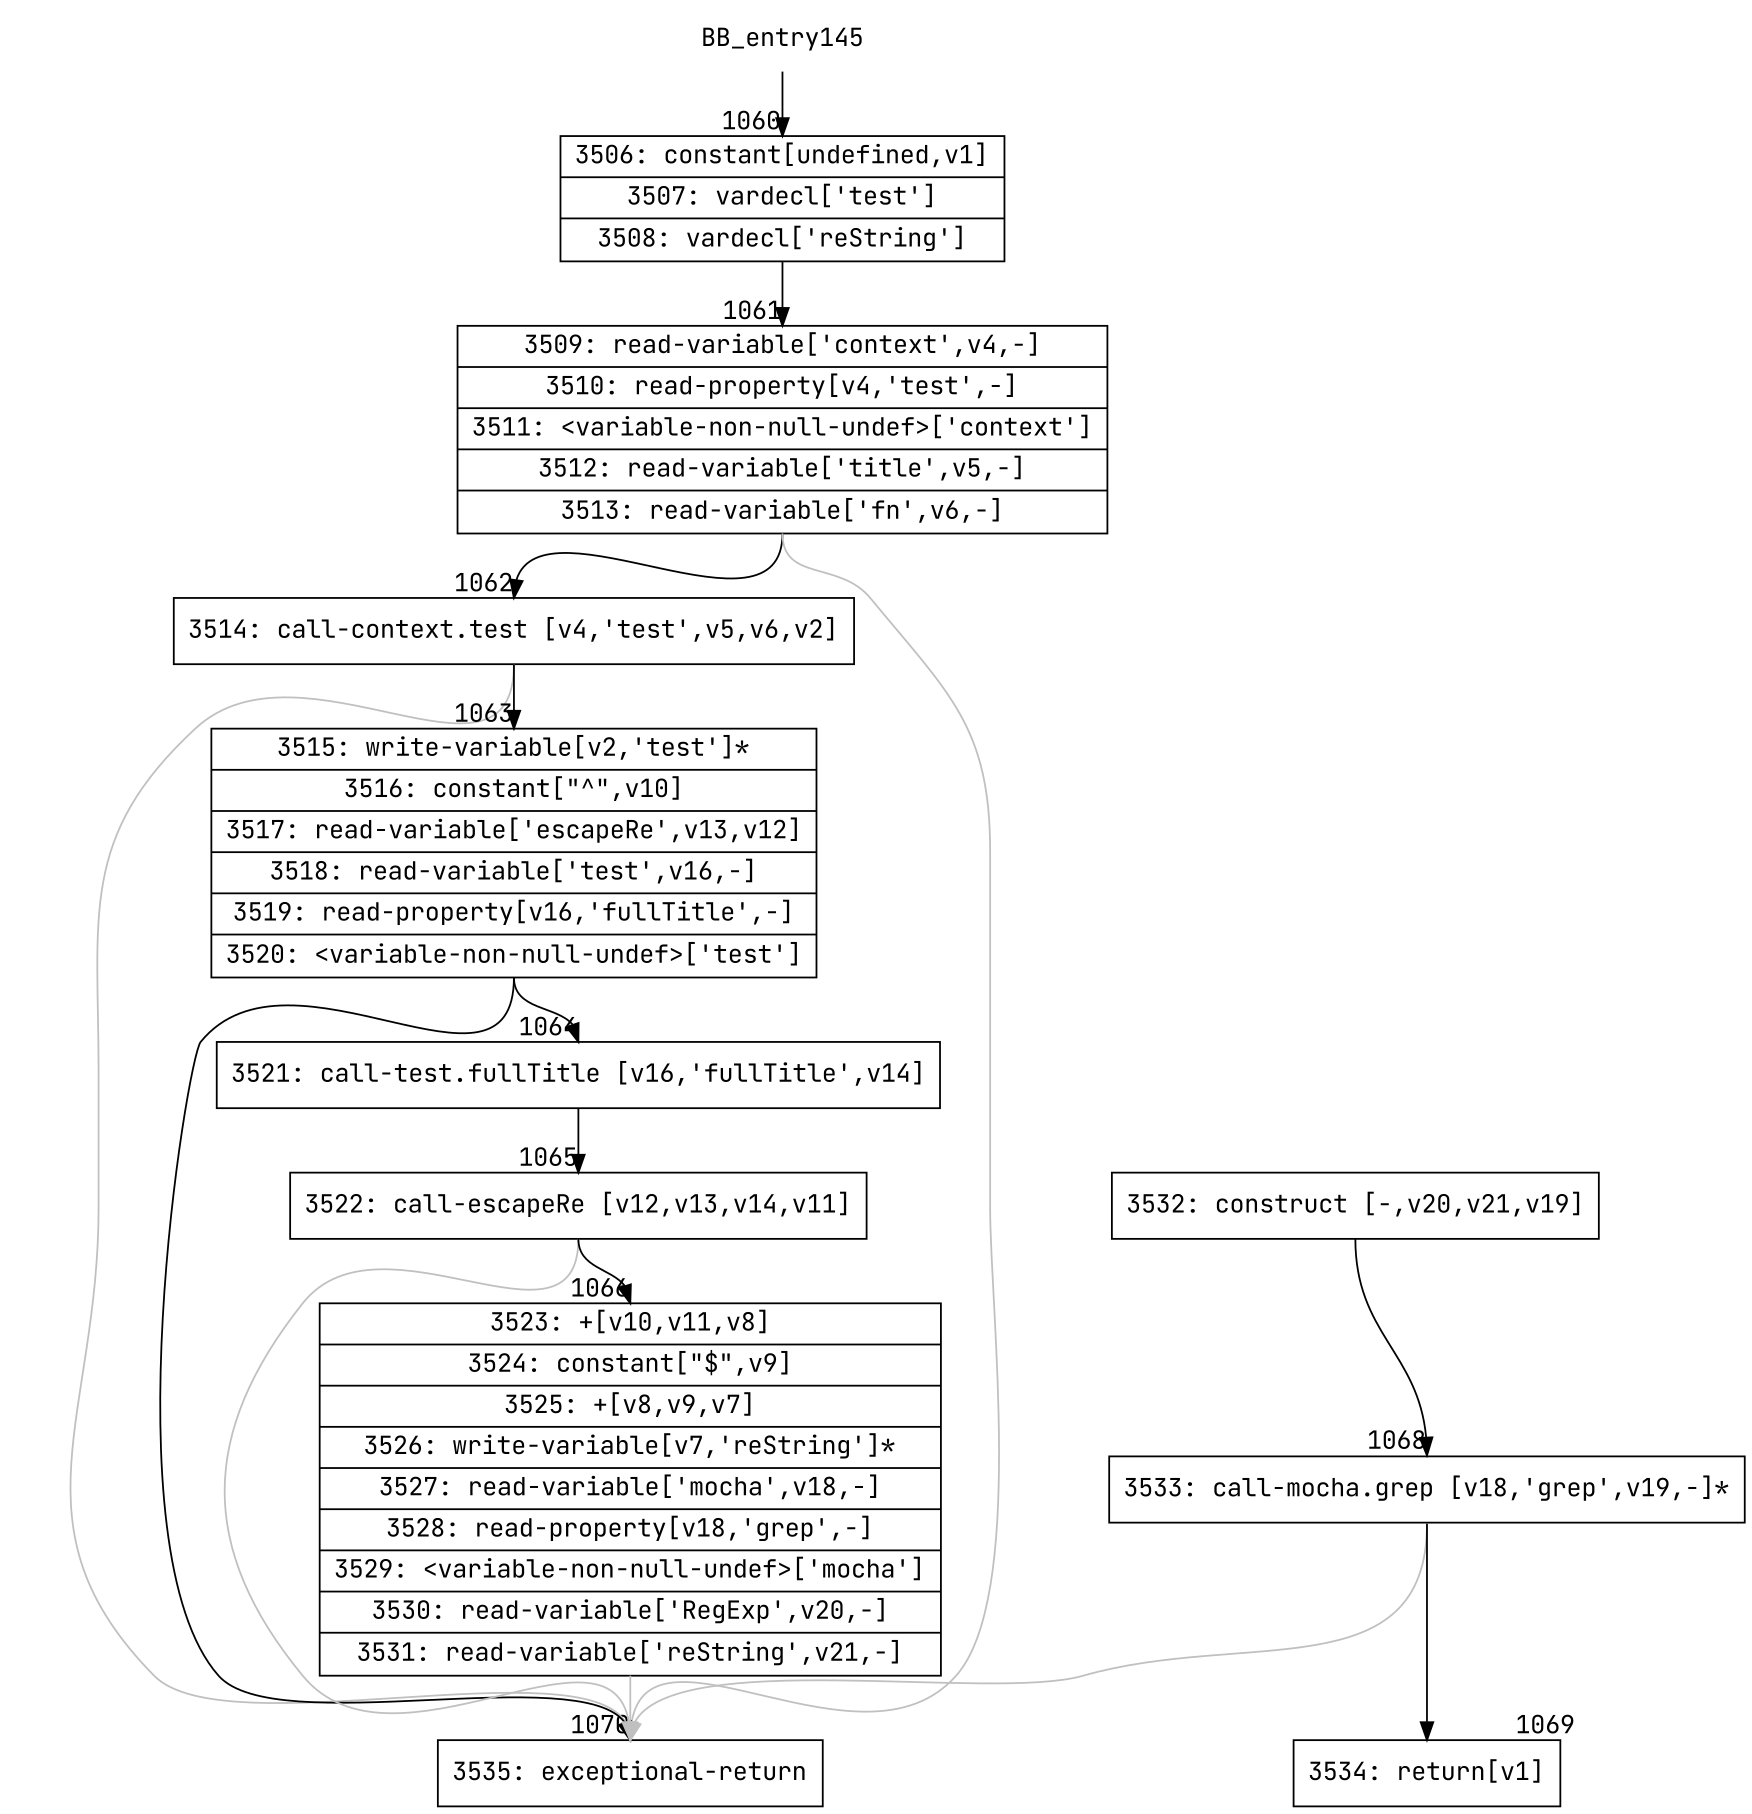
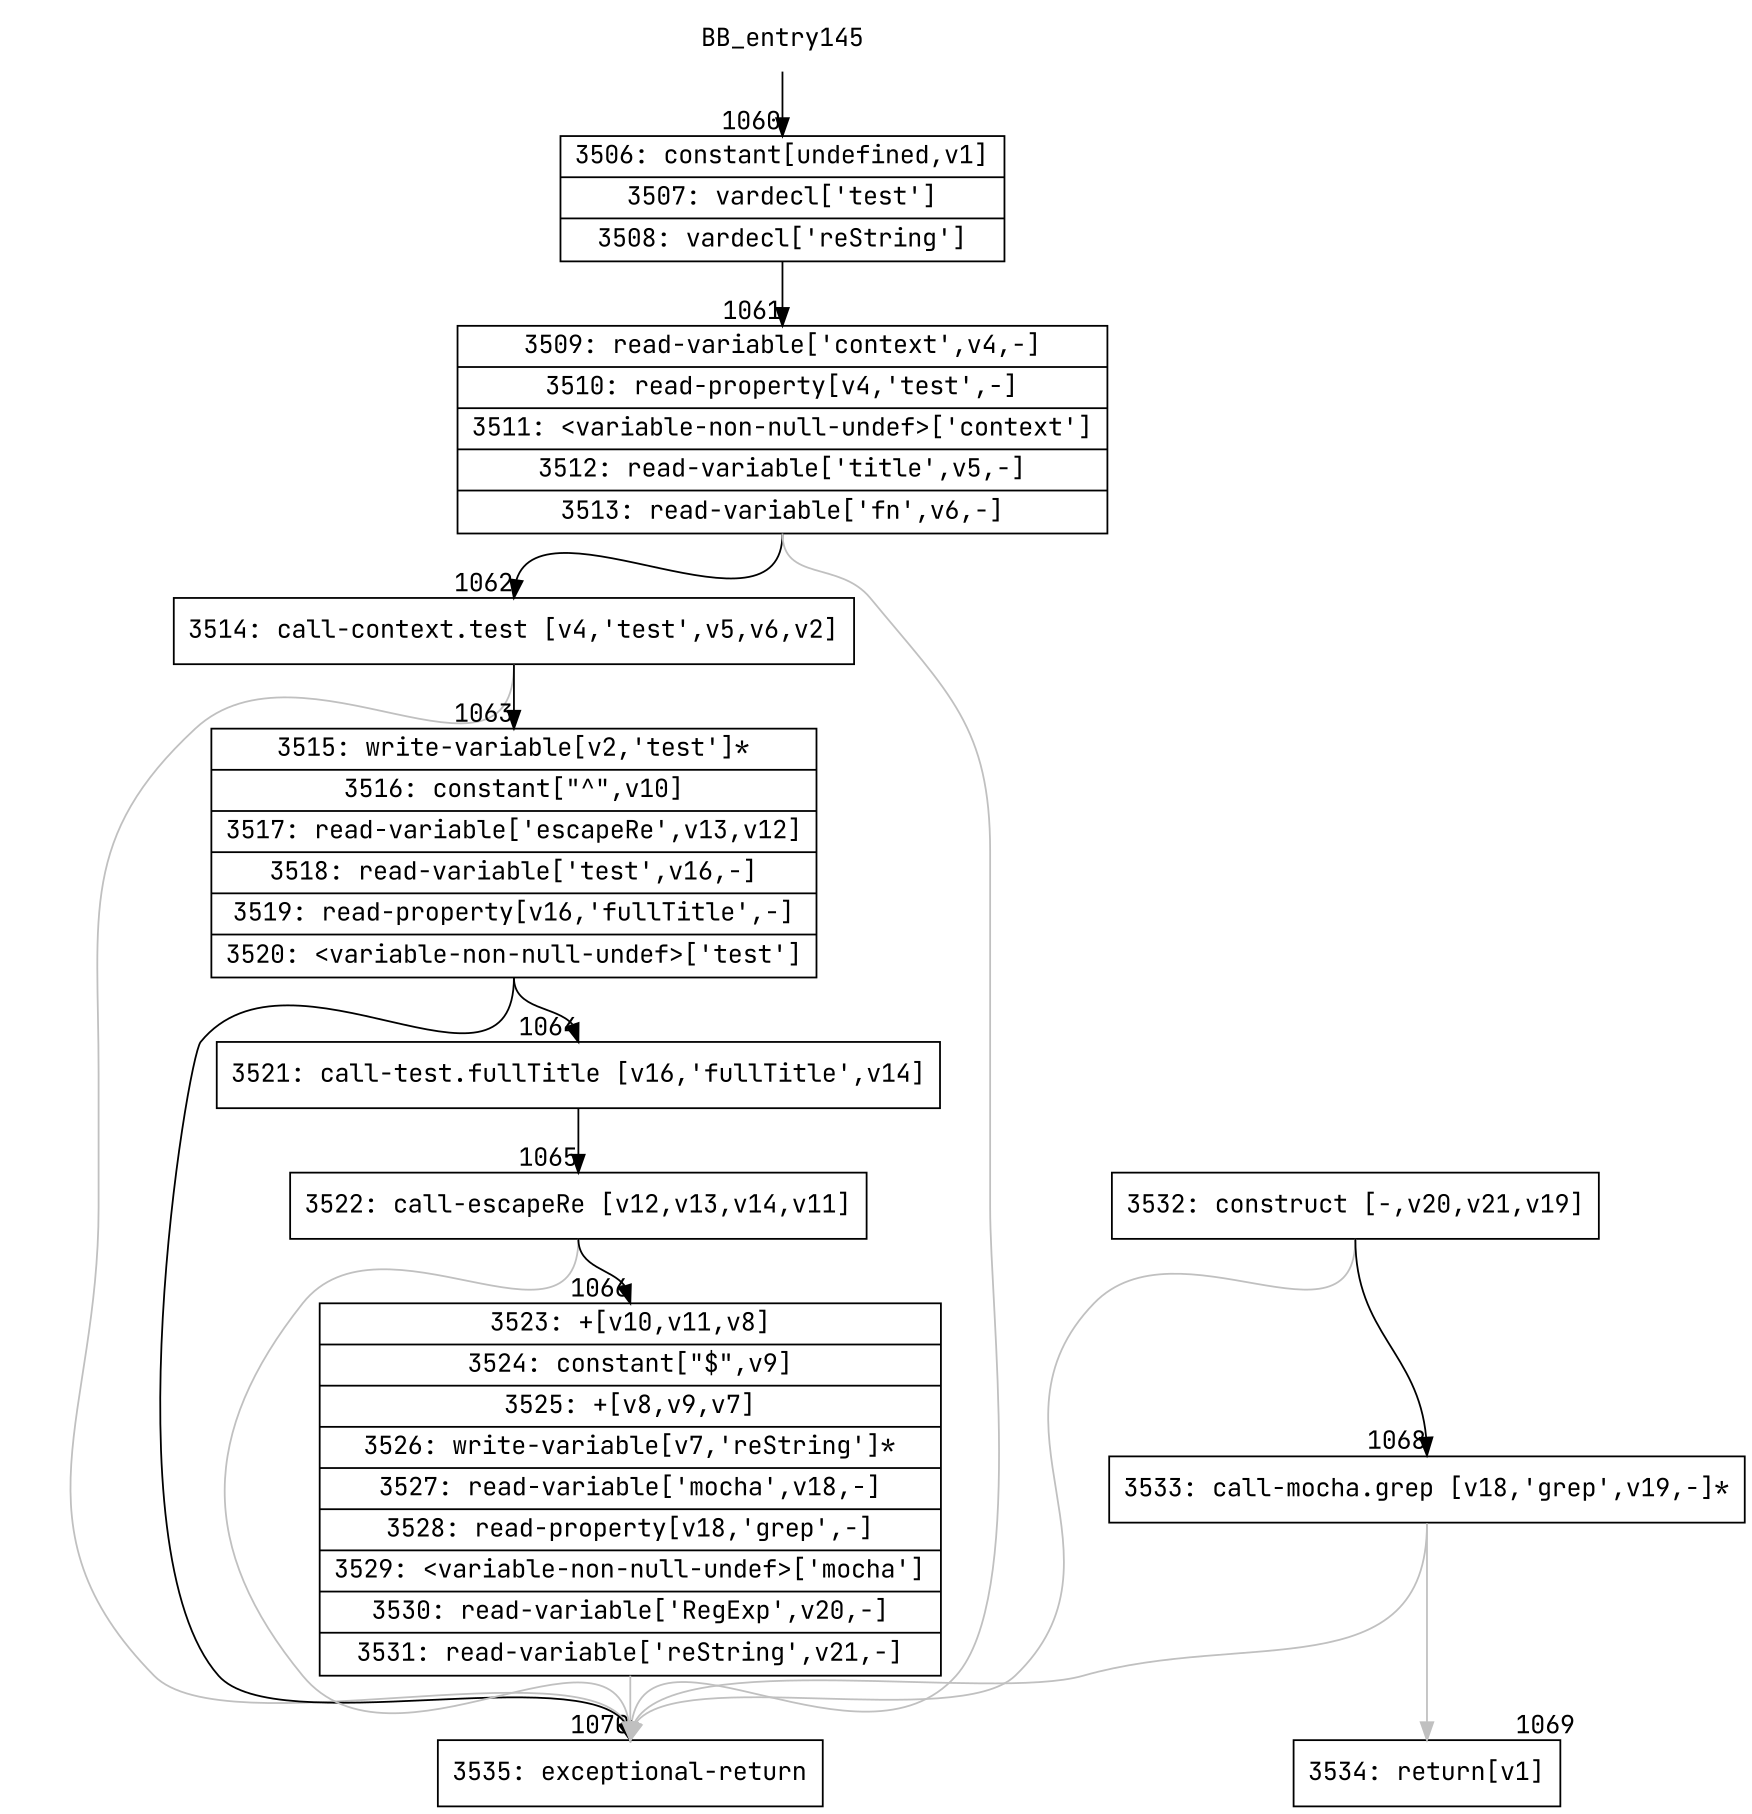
edge "3532: construct [-,v20,v21,v19]" -> "3535: exceptional-return": added
edge "3533: call-mocha.grep [v18,'grep',v19,-]*" -> "3534: return[v1]": color black -> gray
